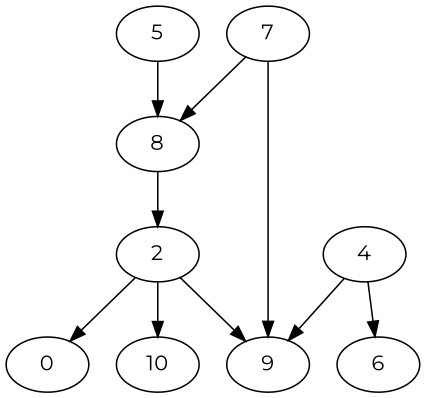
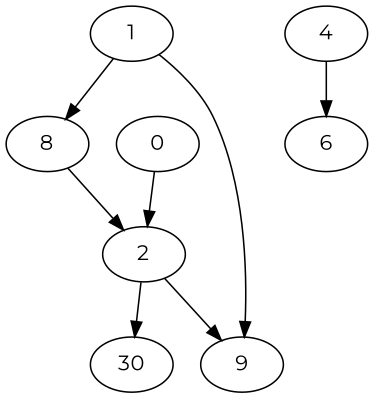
node "5": removed
node "7": label "7" -> "1"
edge "2" -> "0": reversed
edge "4" -> "9": removed
node "10": label "10" -> "30"
